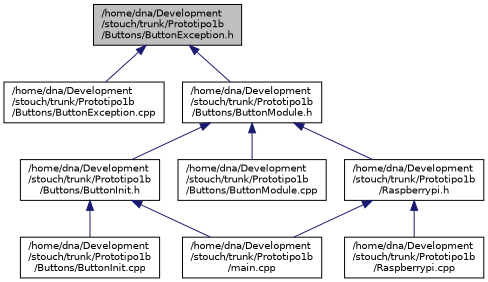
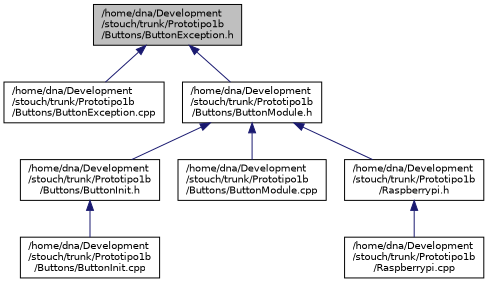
node "/home/dna/Development /stouch/trunk/Prototipo1b /main.cpp": removed
